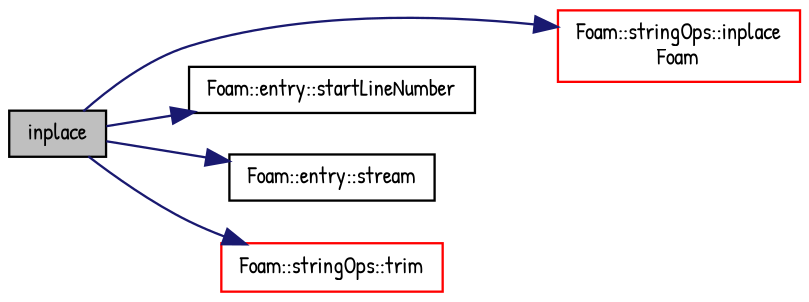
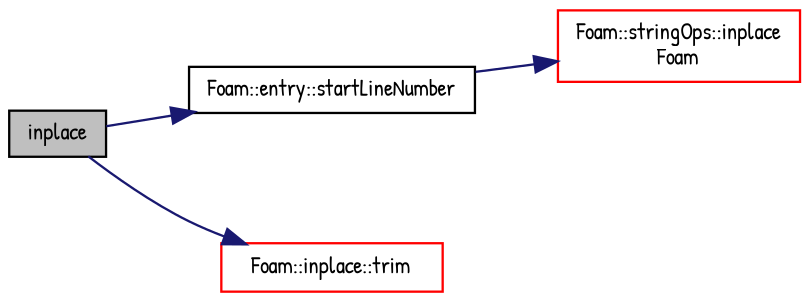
edge "inplace" -> "Foam::stringOps::inplace Foam": now "Foam::entry::startLineNumber" -> "Foam::stringOps::inplace Foam"
node "Foam::entry::stream": removed
node "Foam::stringOps::trim": label "Foam::stringOps::trim" -> "Foam::inplace::trim"
